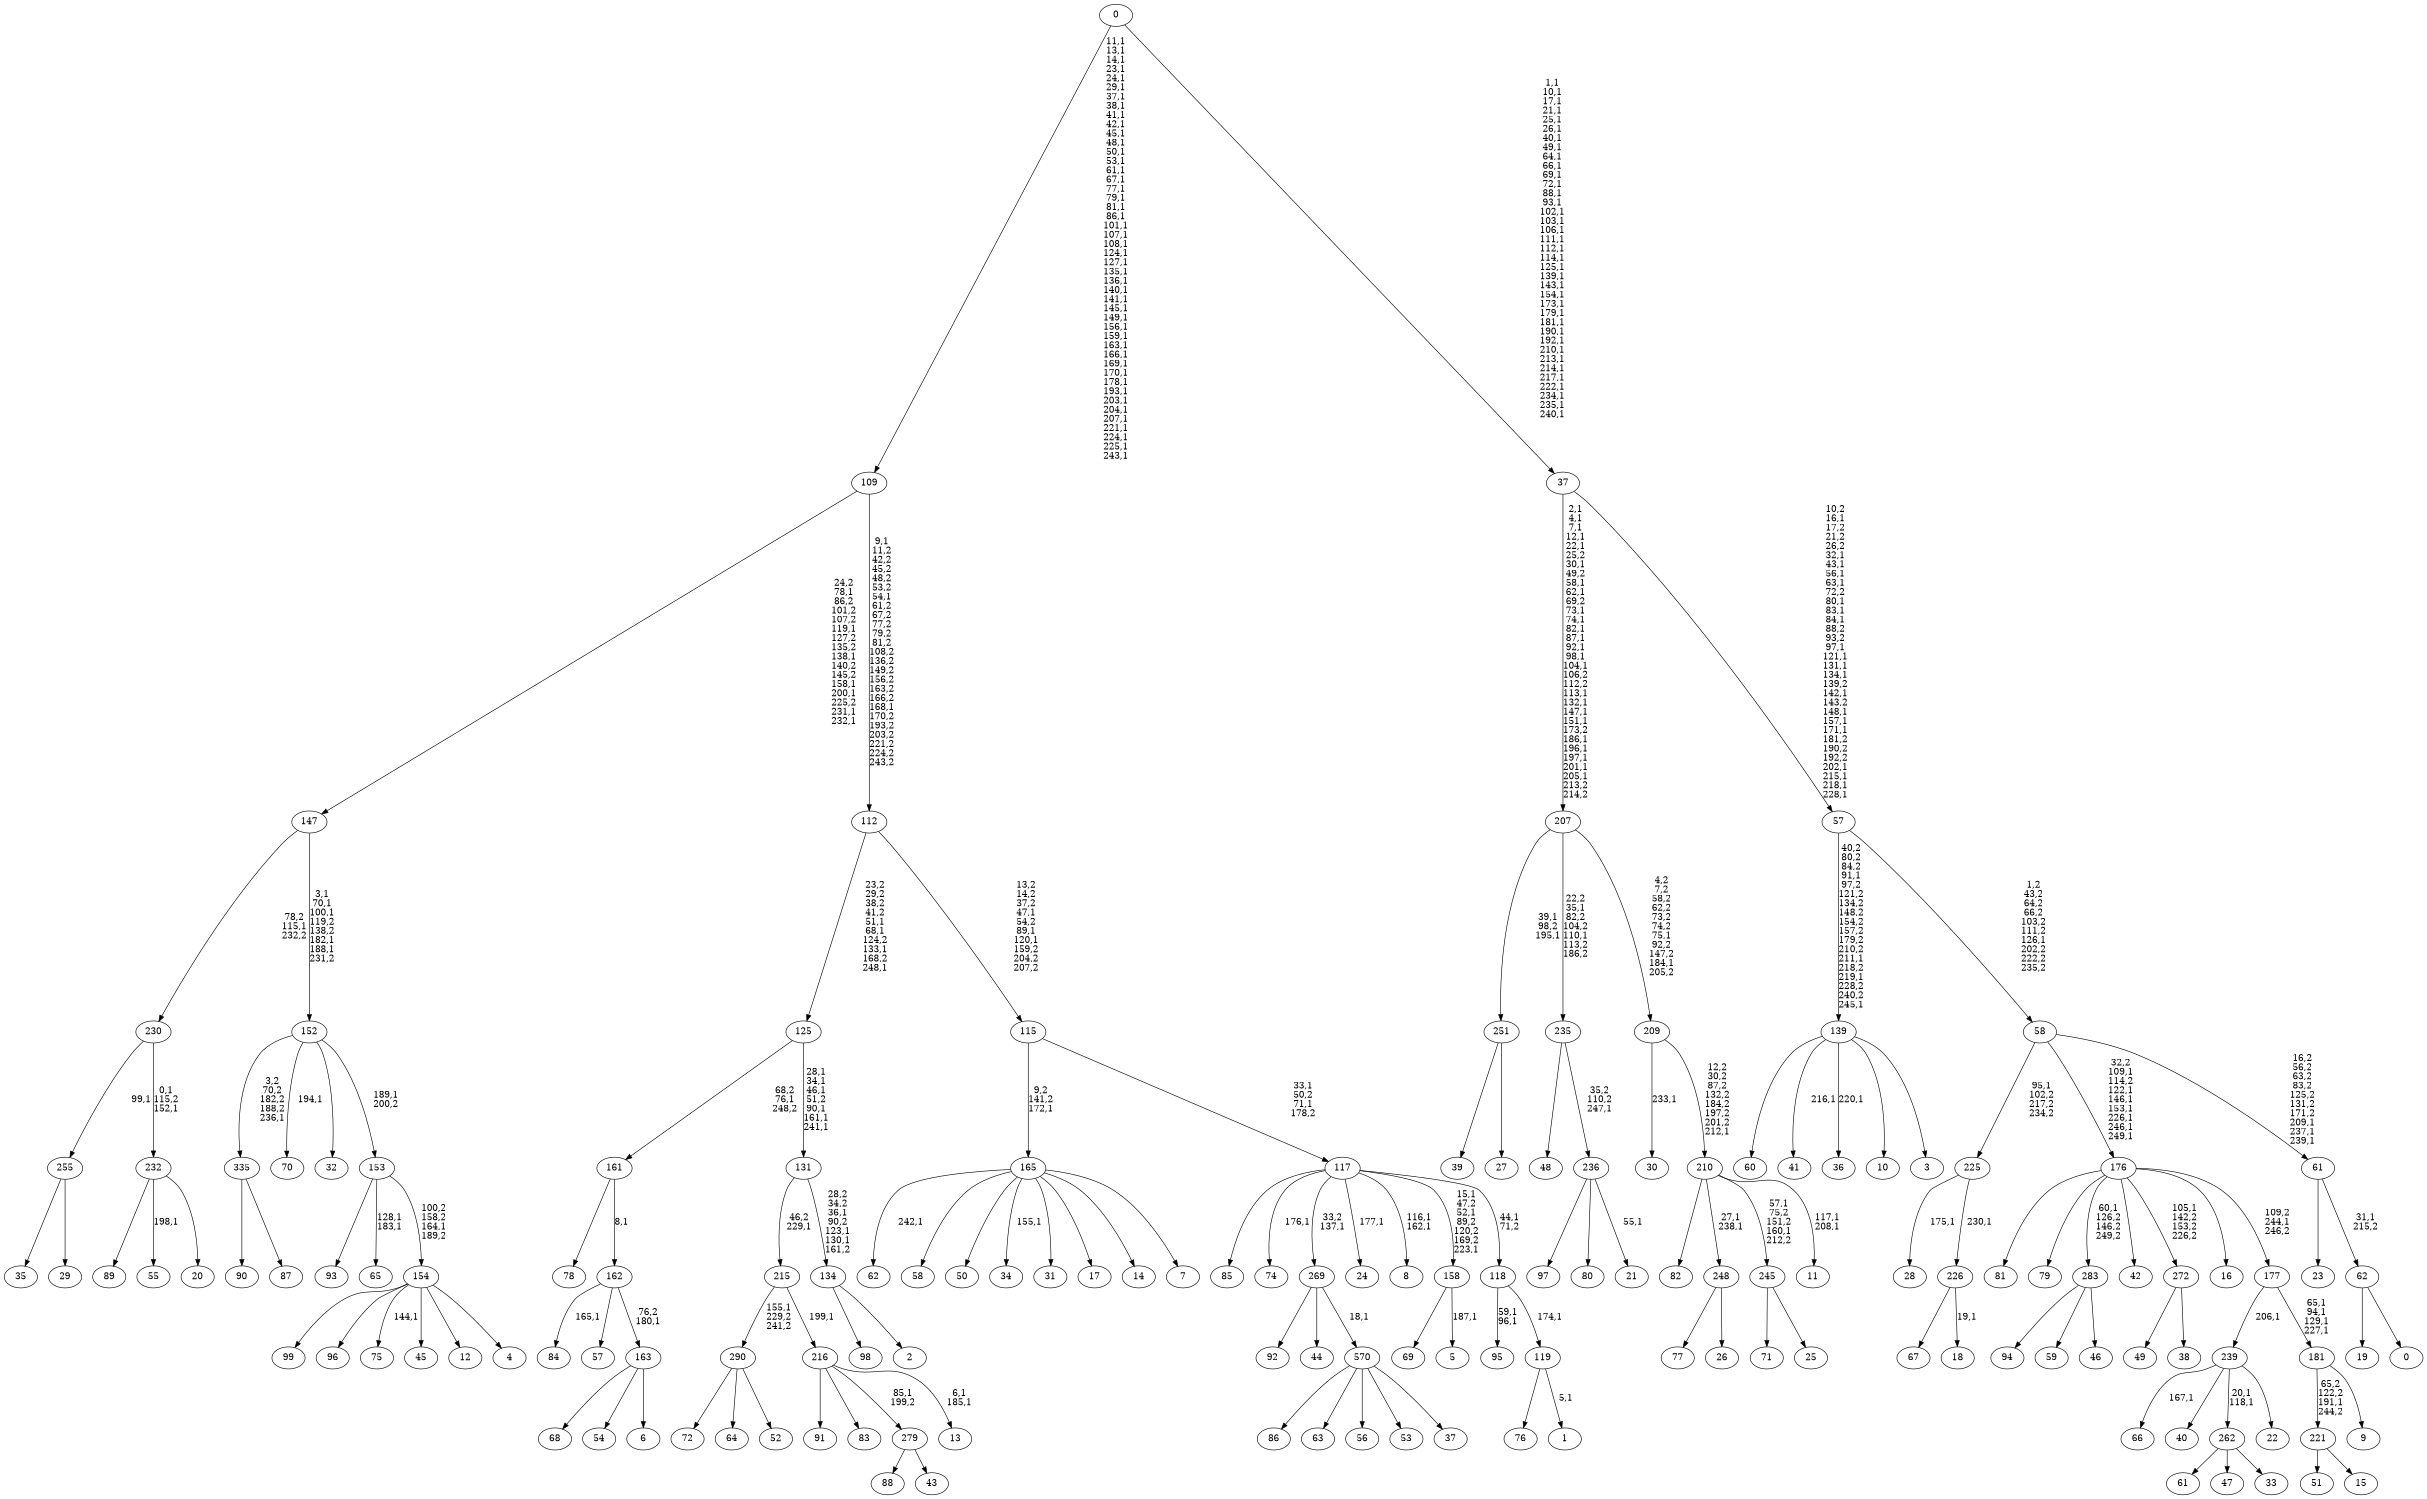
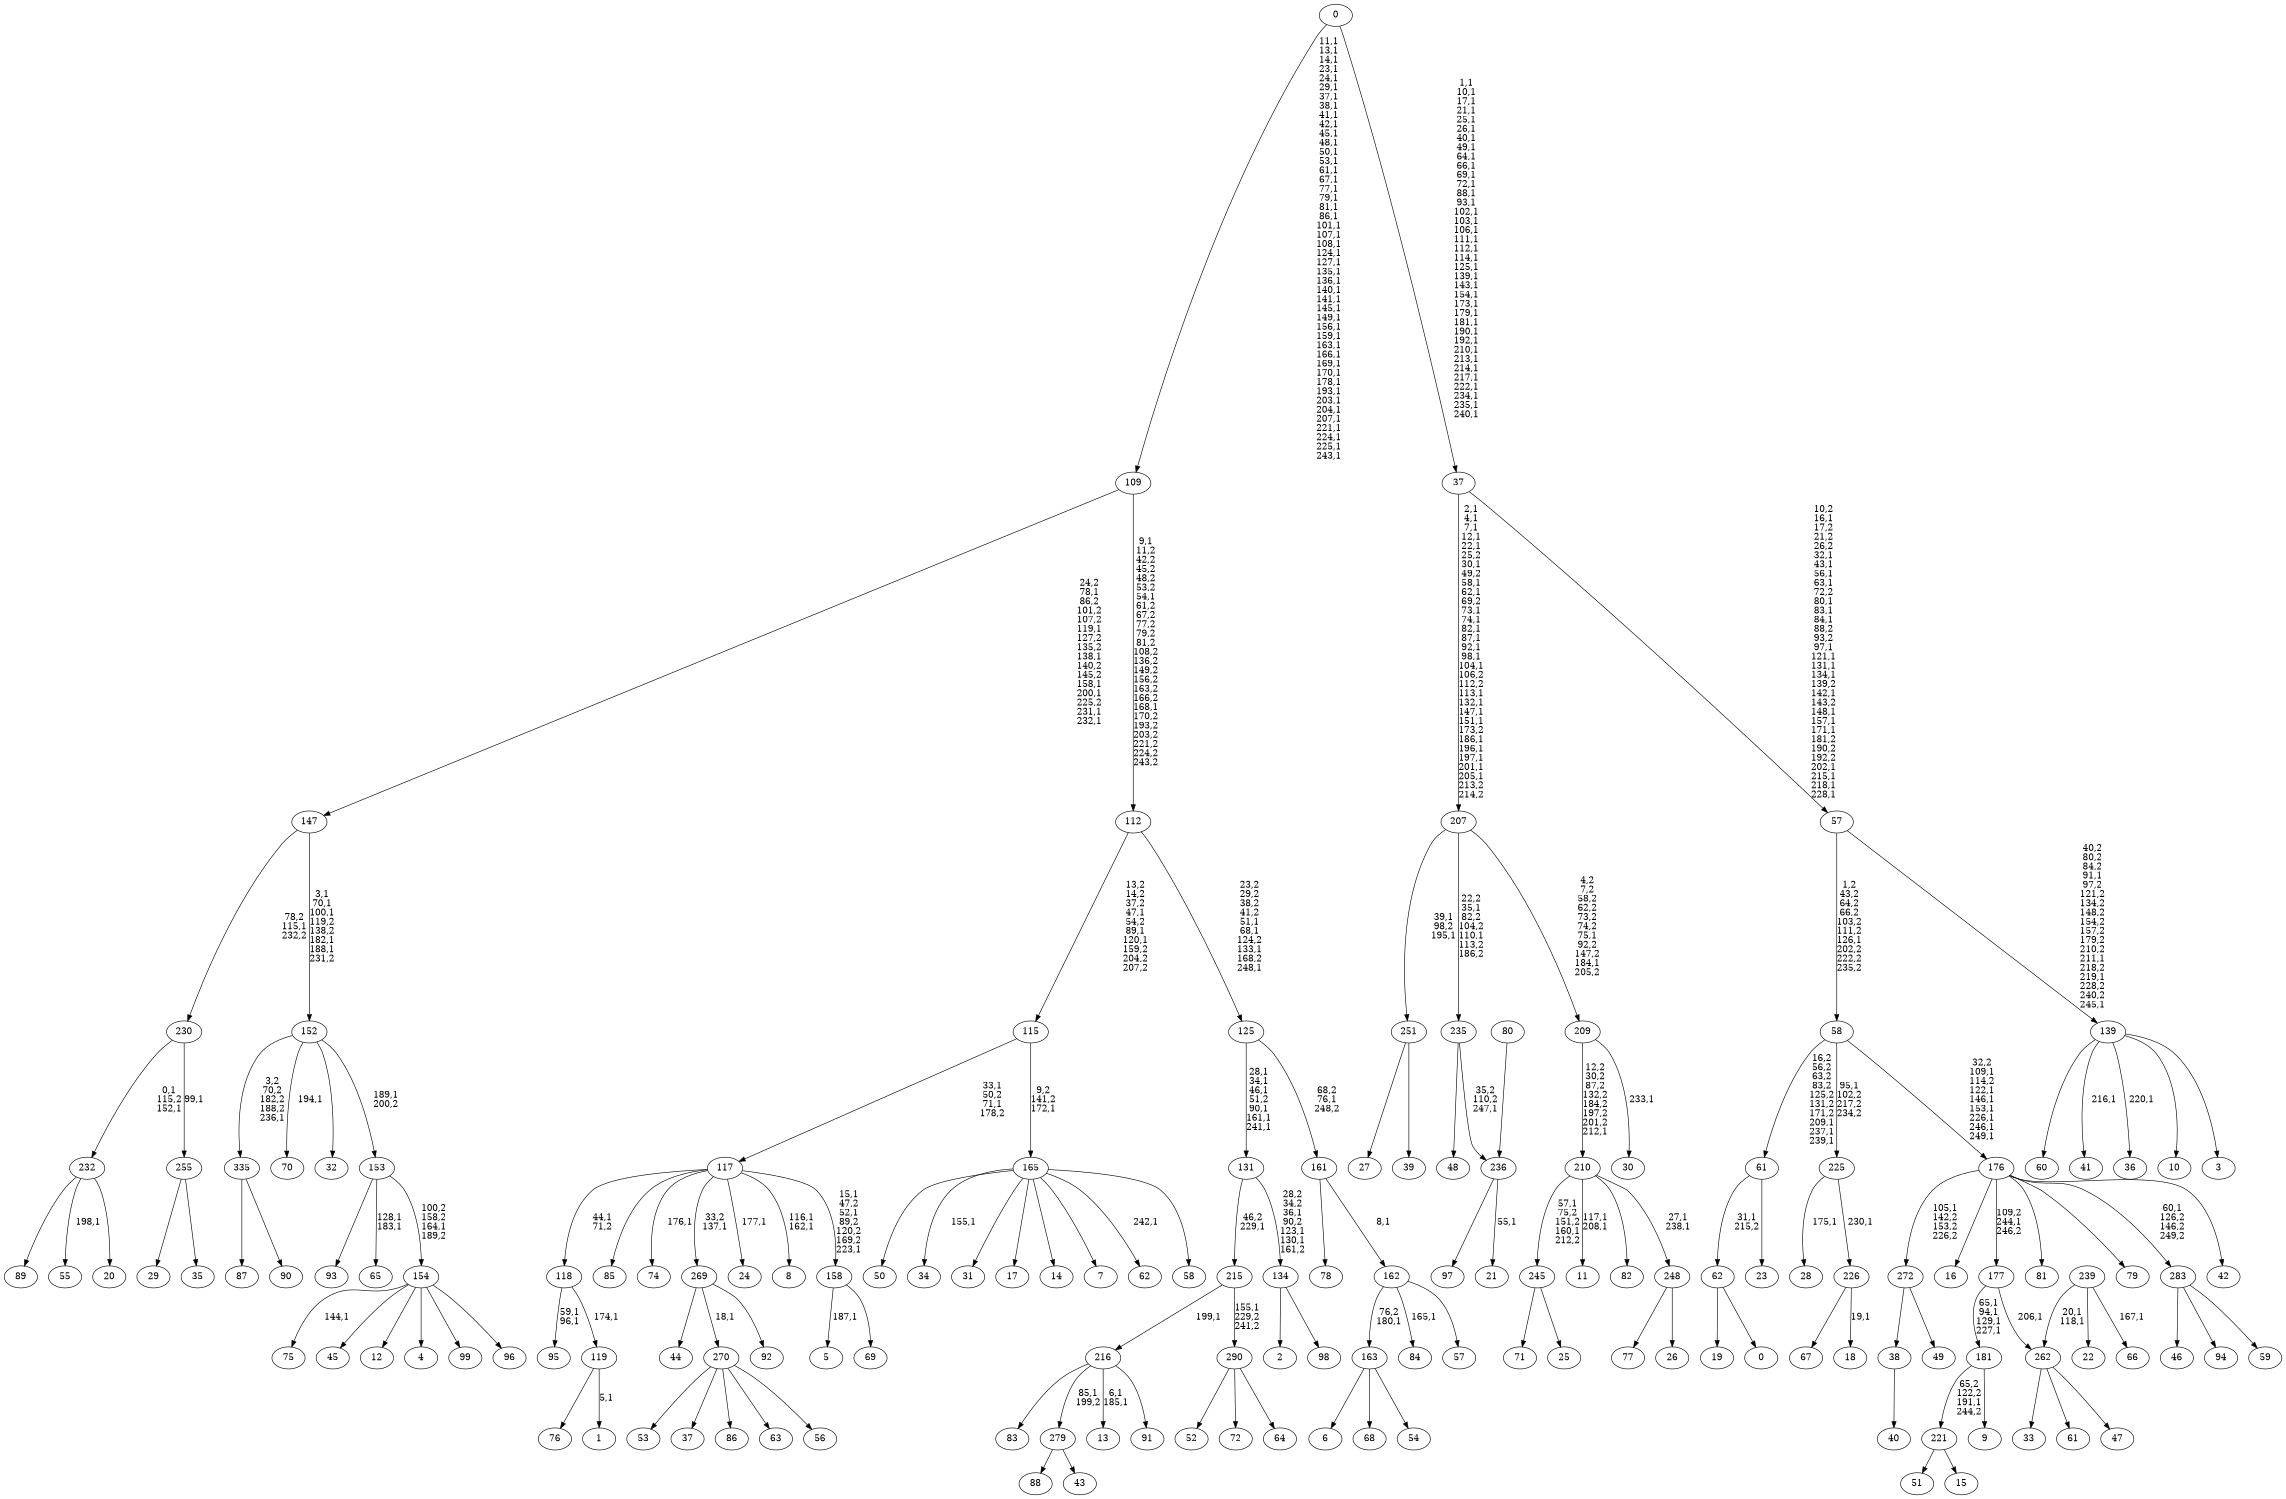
edge "236" -> "80": reversed
edge "177" -> "239": now "177" -> "262"
node "570": label "570" -> "270"
edge "239" -> "40": now "38" -> "40"
